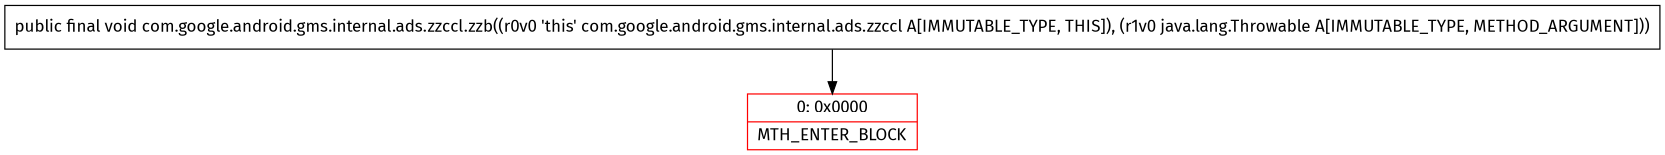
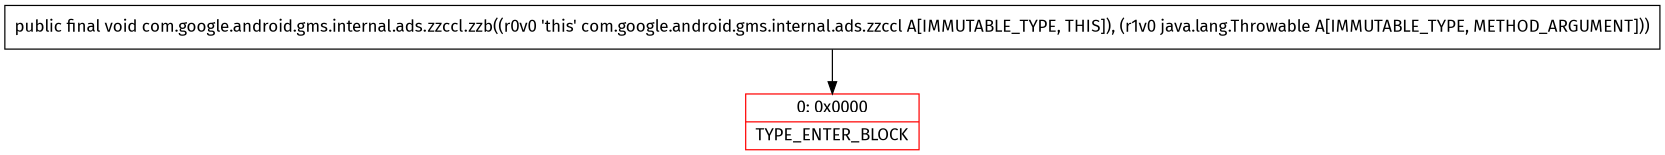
node "0: 0x0000": text "MTH_ENTER_BLOCK" -> "TYPE_ENTER_BLOCK"
